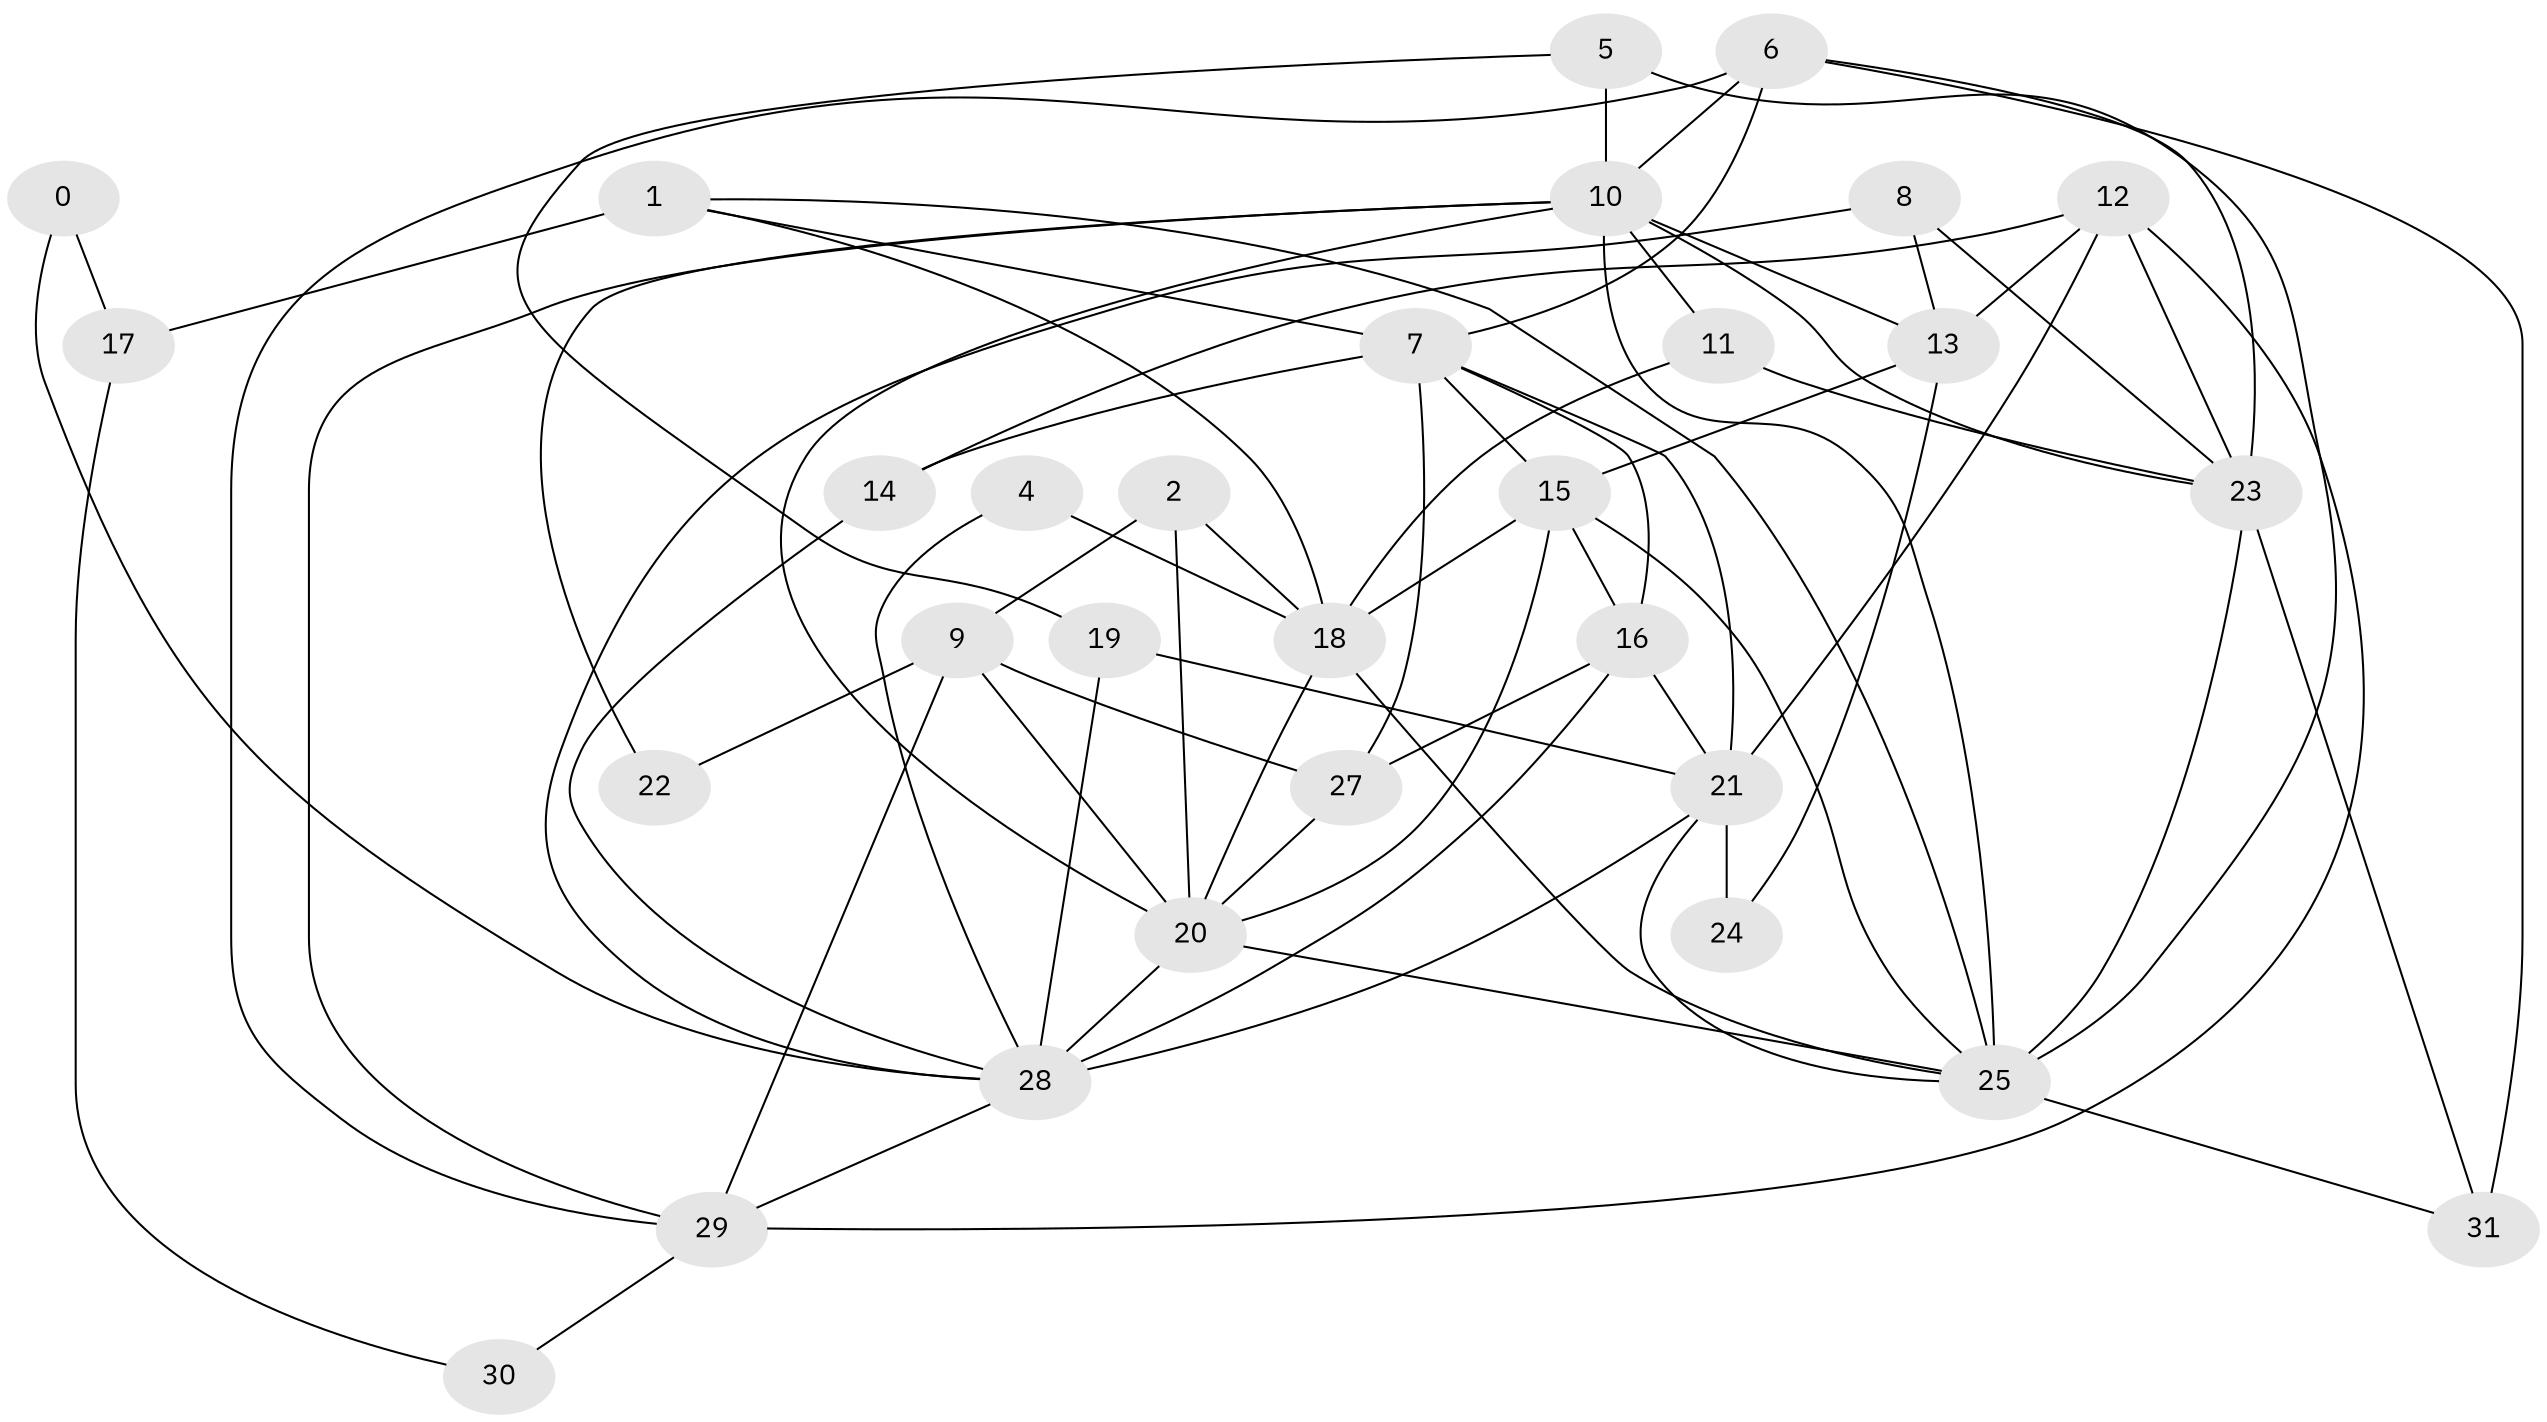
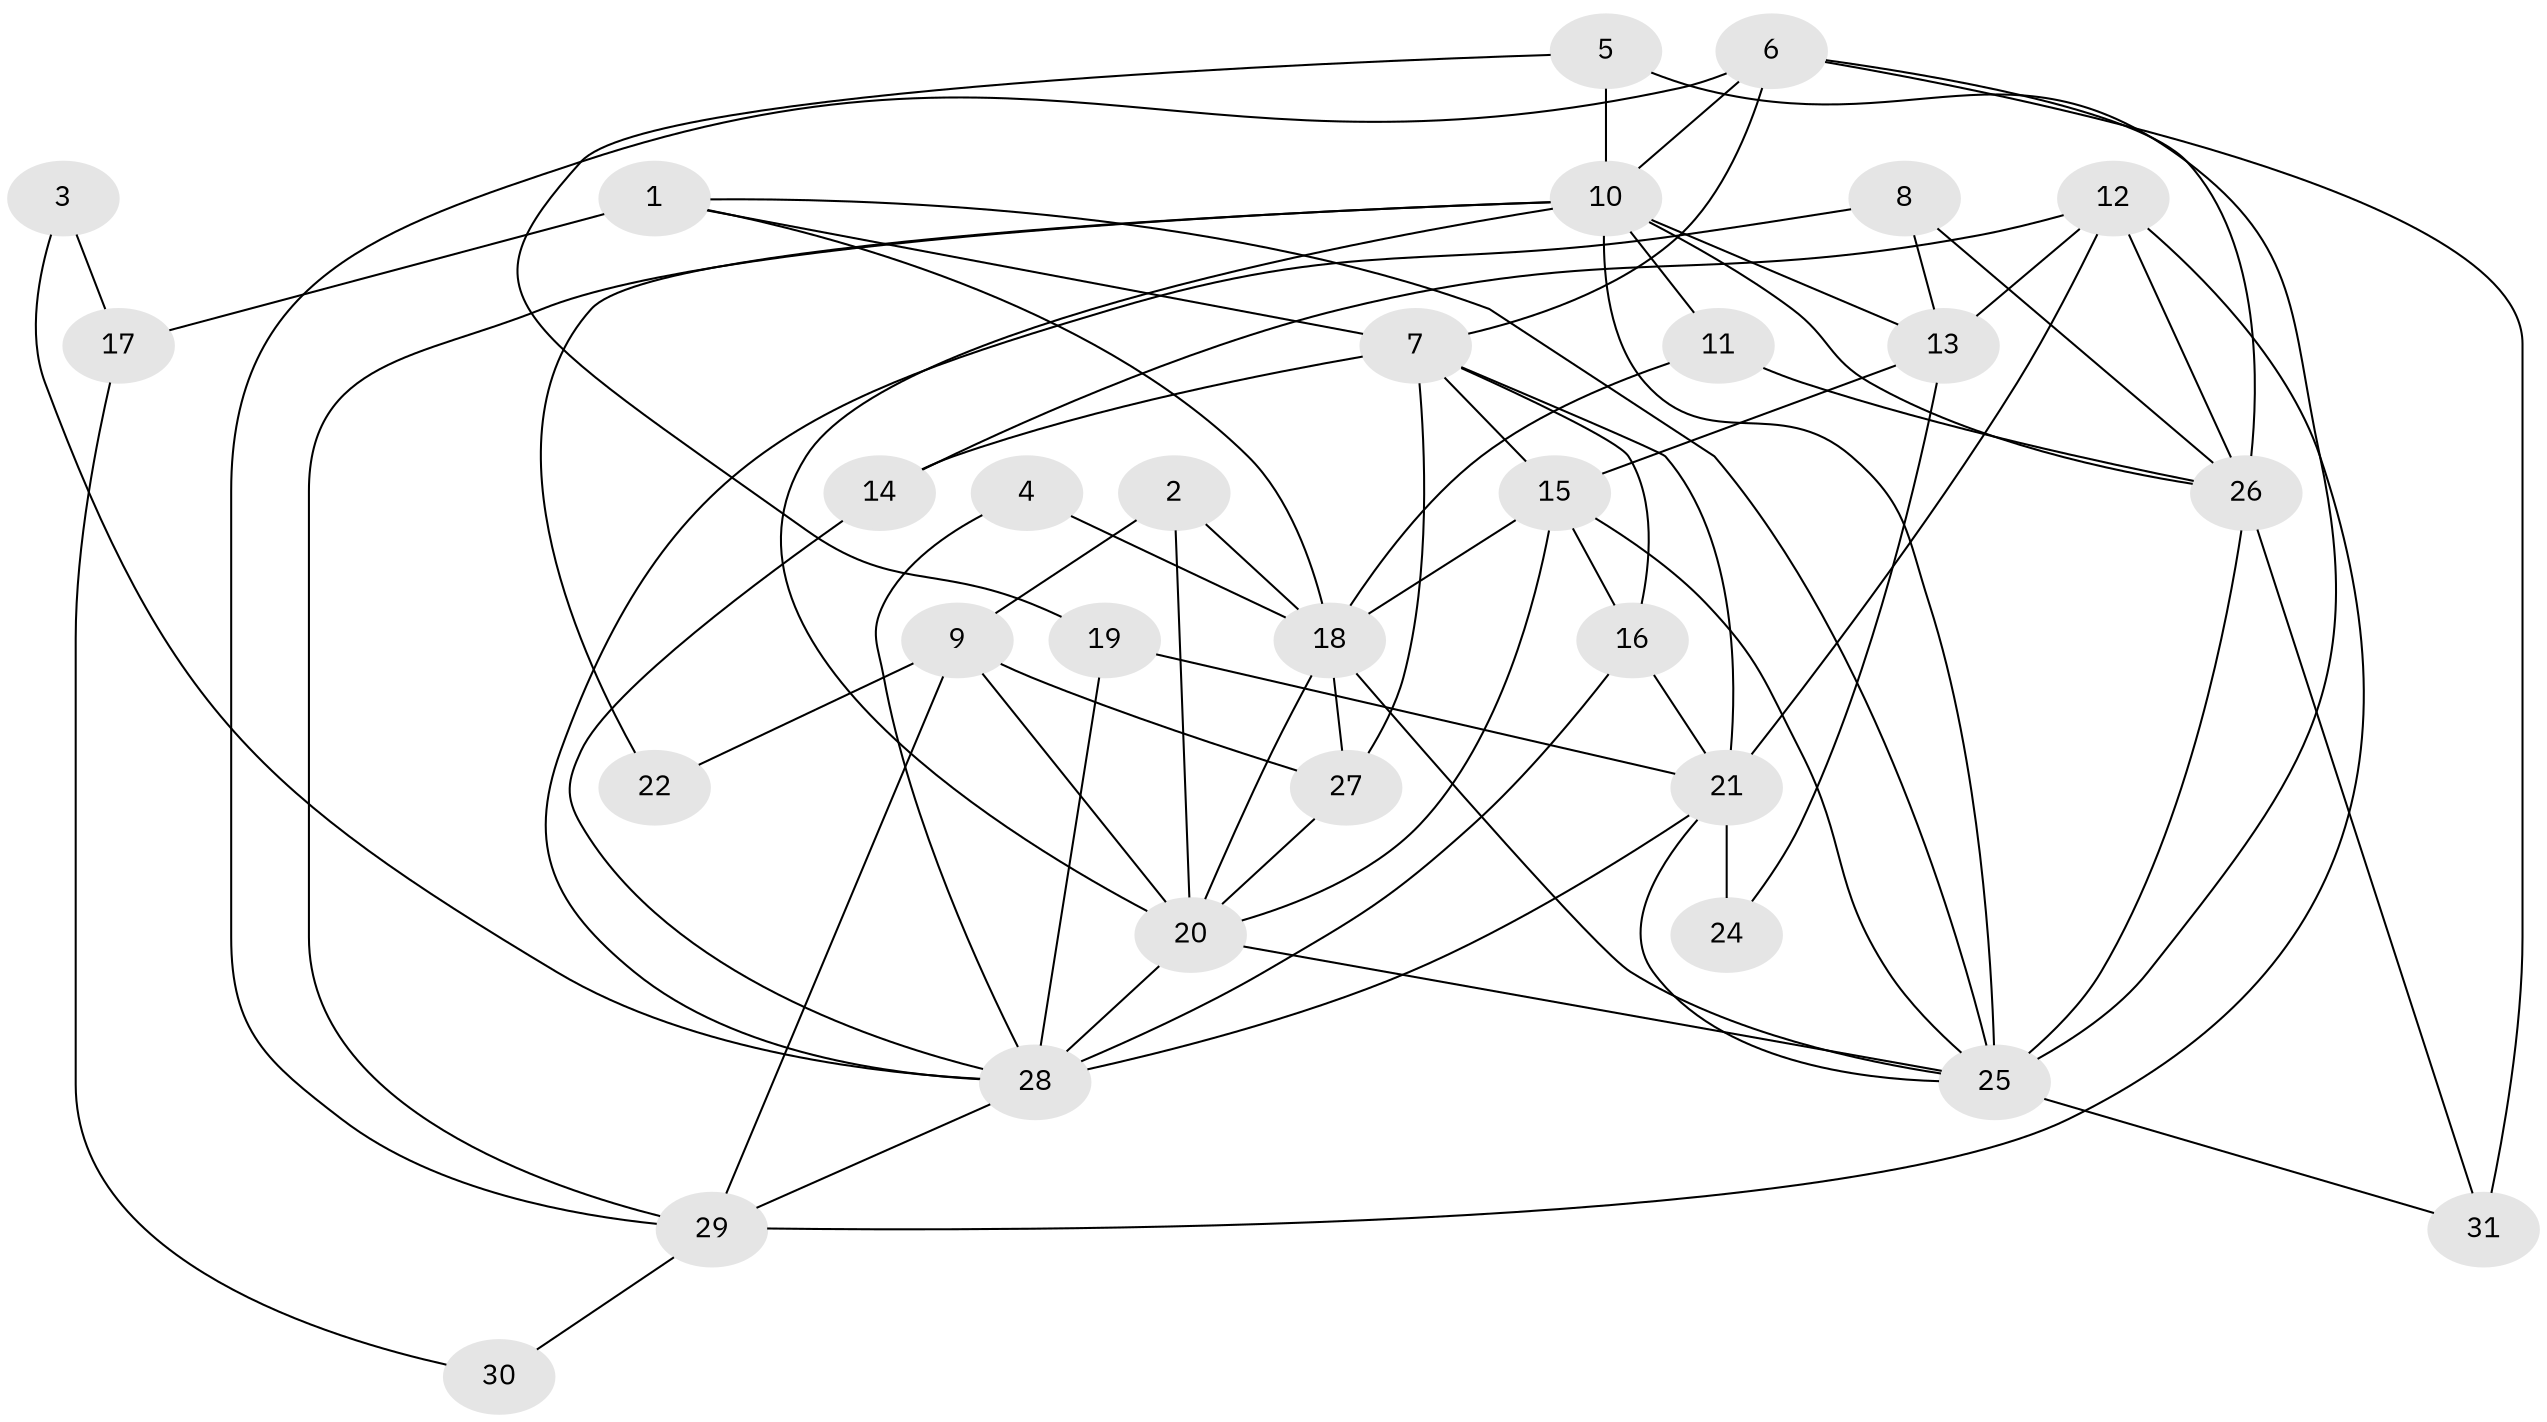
node "0": label "0" -> "3"
node "23": label "23" -> "26"
edge "16" -- "27": now "18" -- "27"
